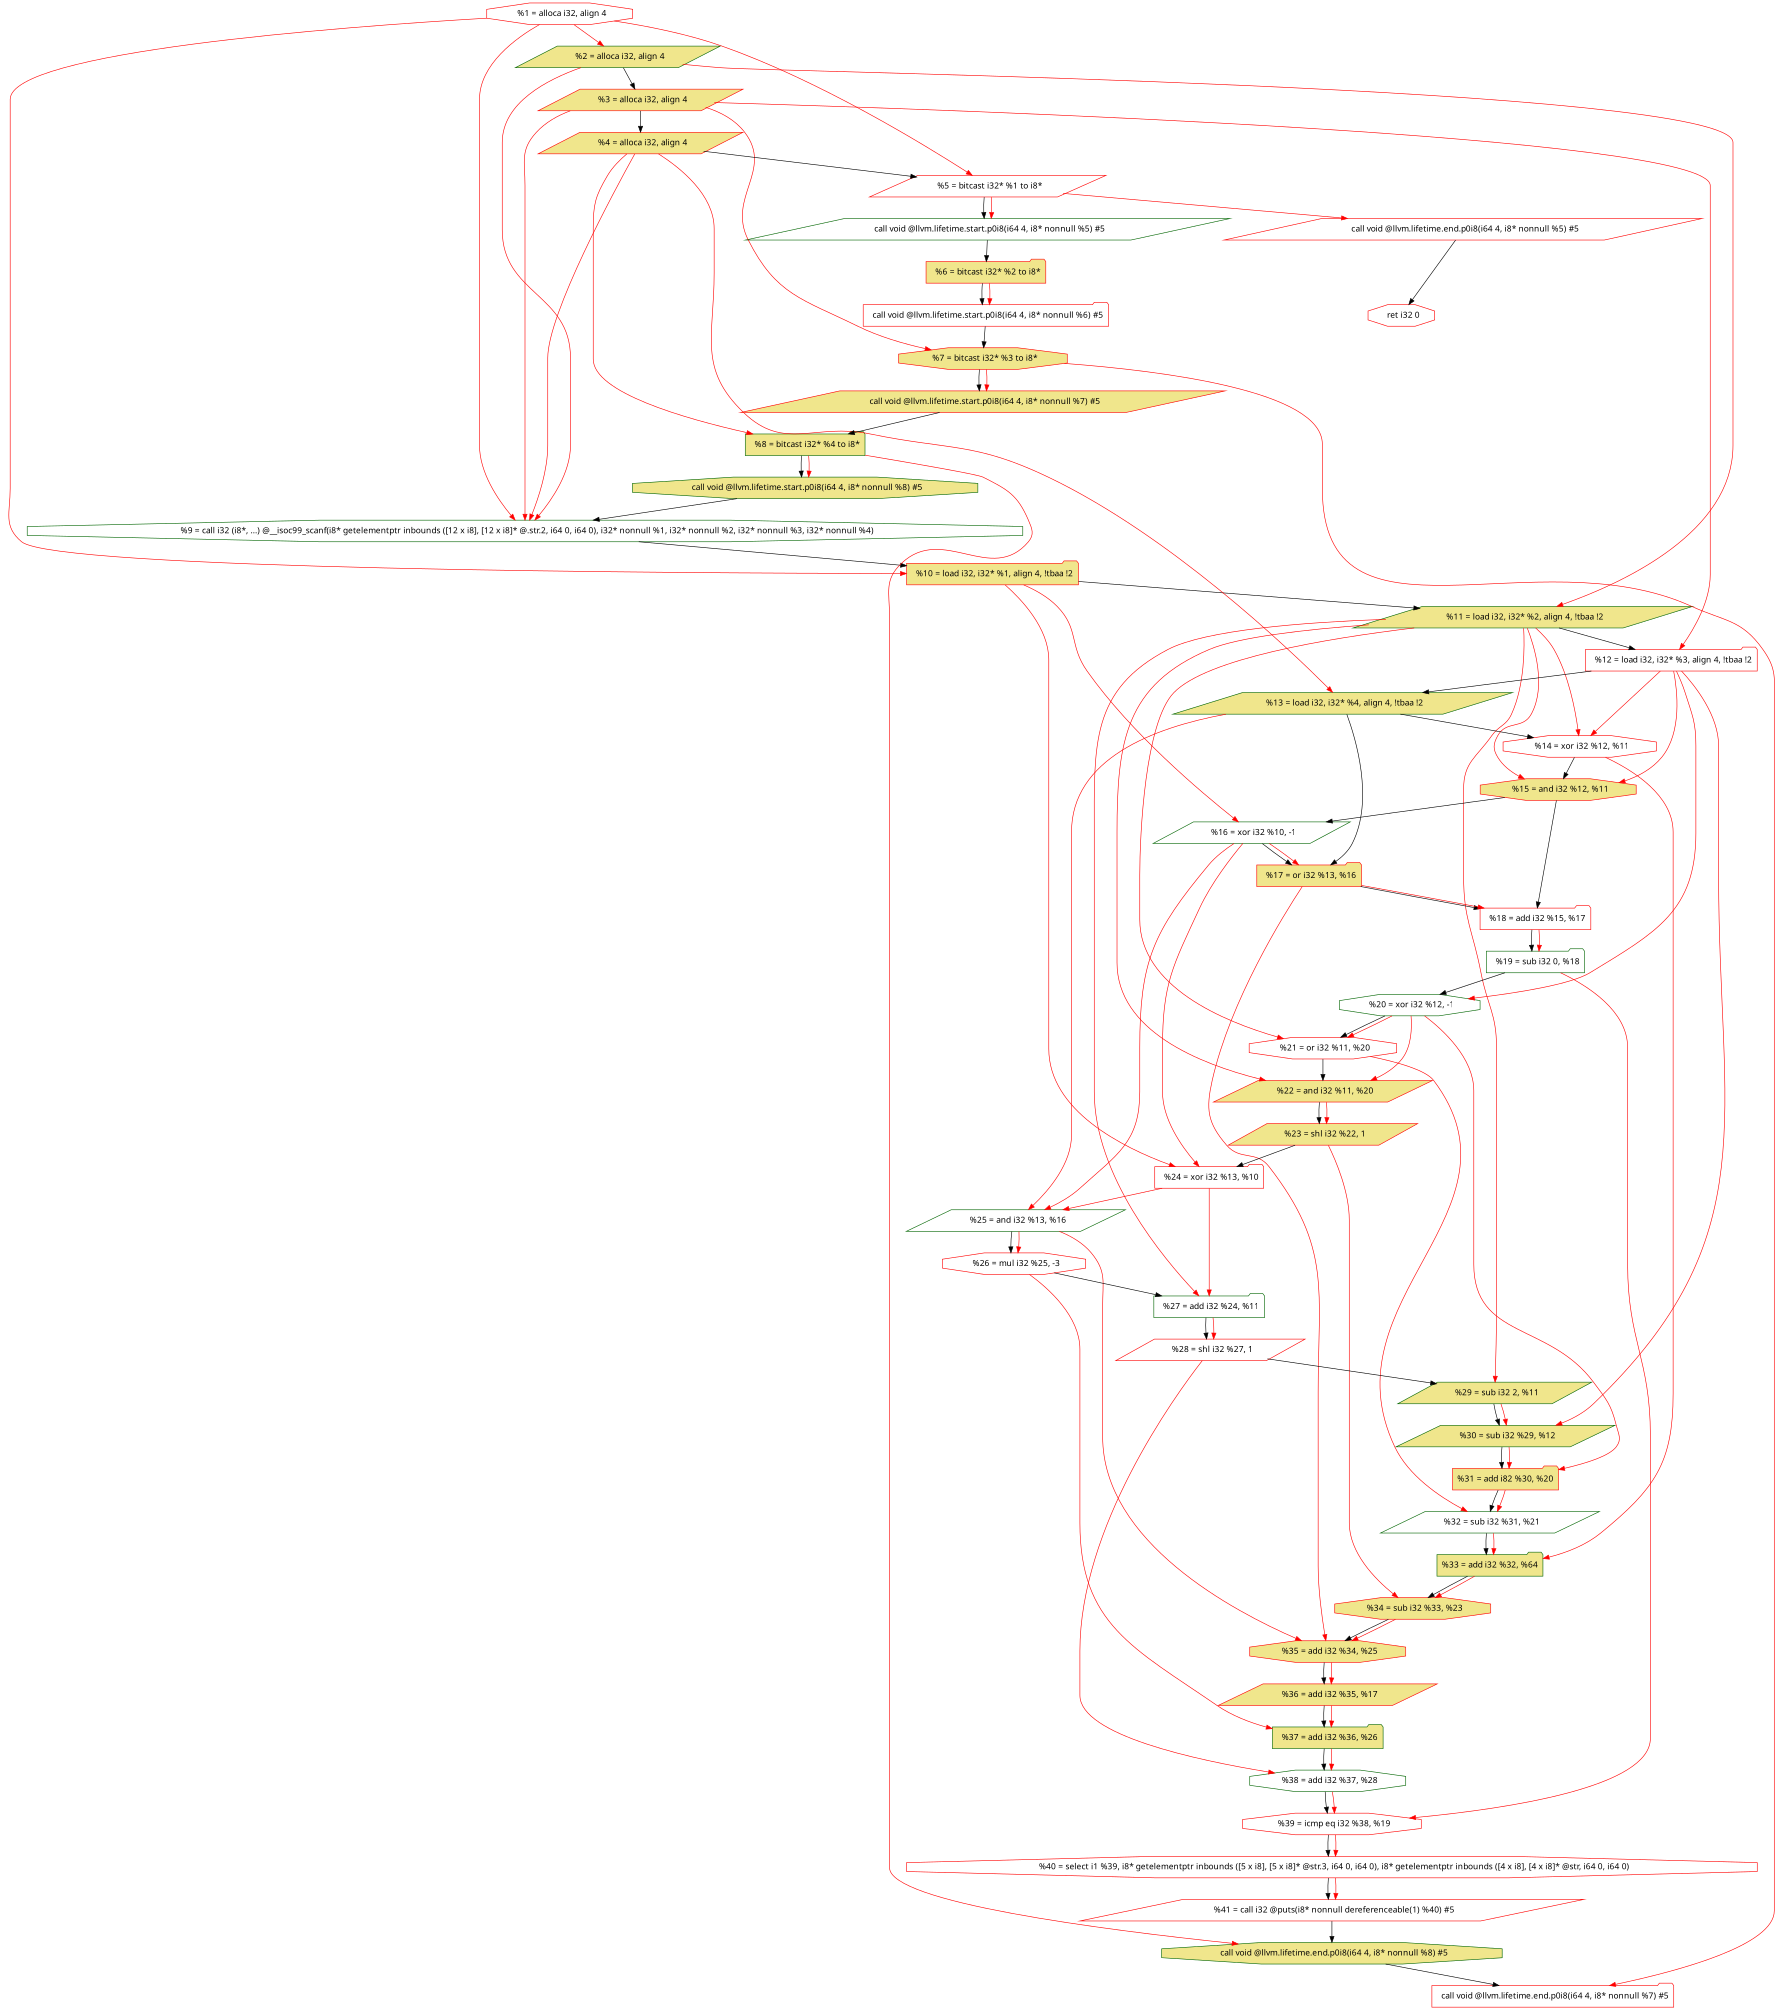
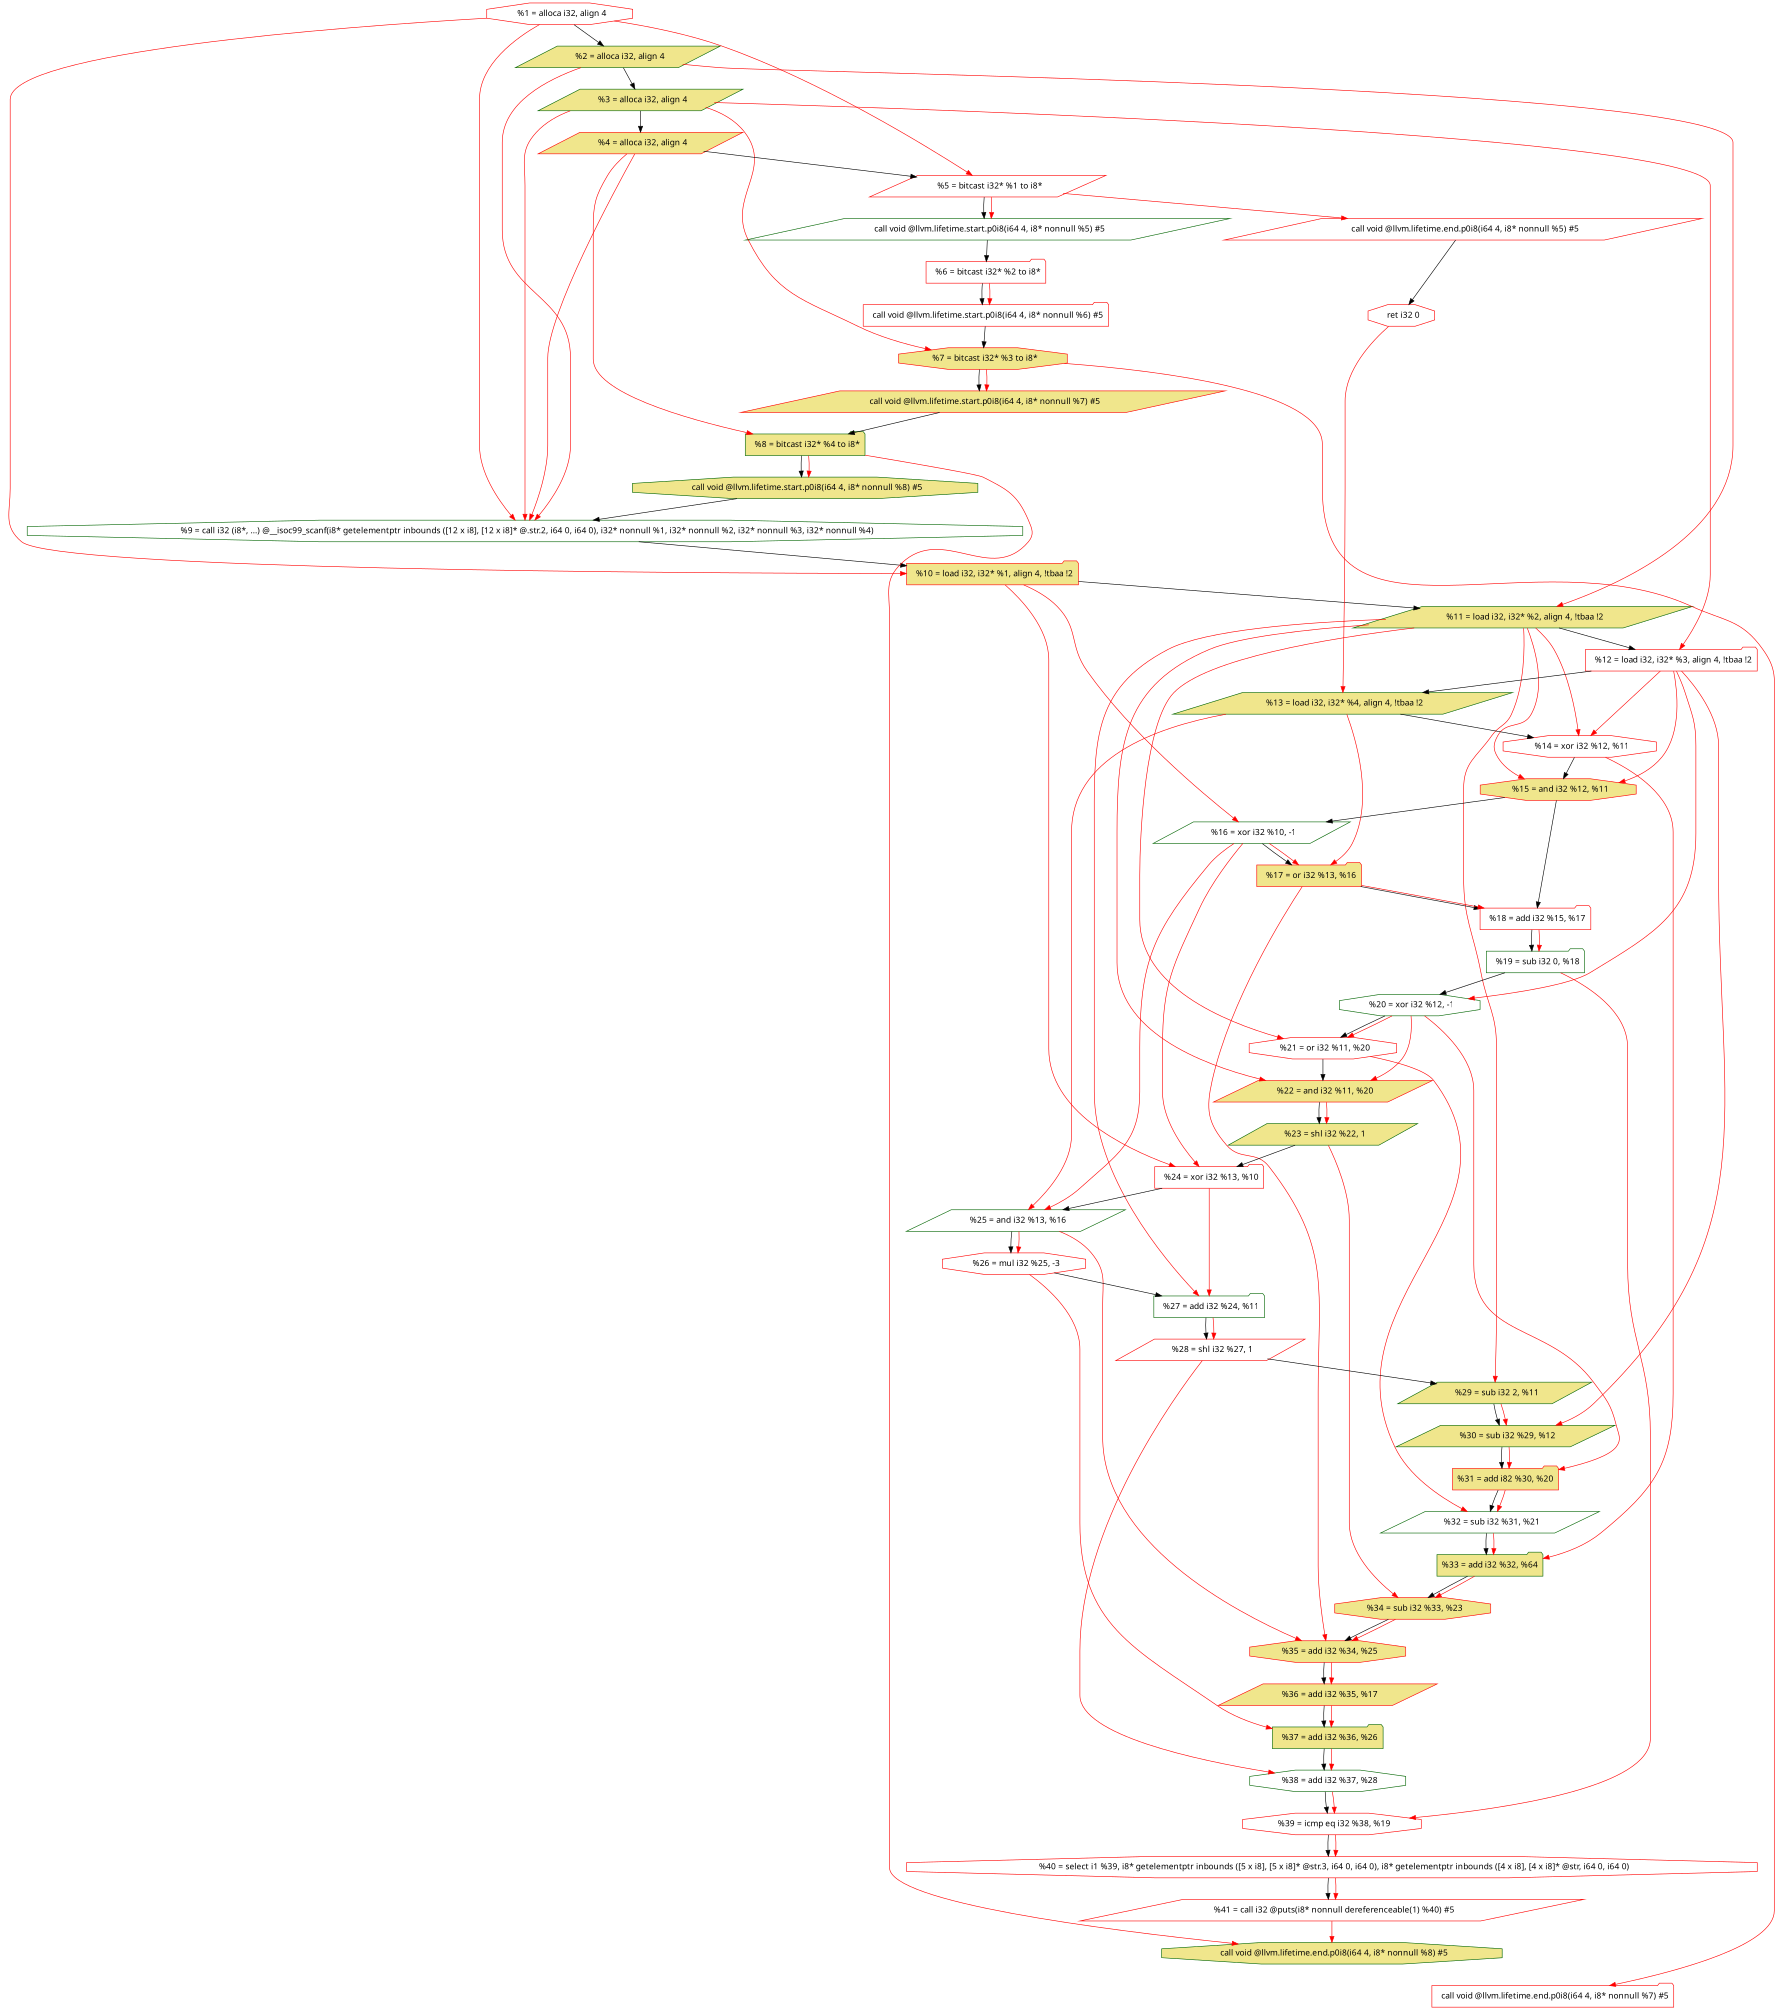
edge "%1 = alloca i32, align 4" -> "%2 = alloca i32, align 4": color red -> black
node "%3 = alloca i32, align 4": color red -> darkgreen
node "%6 = bitcast i32* %2 to i8*": fillcolor khaki -> white
edge "%4 = alloca i32, align 4" -> "%13 = load i32, i32* %4, align 4, !tbaa !2": now "ret i32 0" -> "%13 = load i32, i32* %4, align 4, !tbaa !2"
edge "%13 = load i32, i32* %4, align 4, !tbaa !2" -> "%17 = or i32 %13, %16": color black -> red
node "%23 = shl i32 %22, 1": color red -> darkgreen
edge "%24 = xor i32 %13, %10" -> "%25 = and i32 %13, %16": color red -> black
edge "%41 = call i32 @puts(i8* nonnull dereferenceable(1) %40) #5" -> "call void @llvm.lifetime.end.p0i8(i64 4, i8* nonnull %8) #5": color black -> red
edge "call void @llvm.lifetime.end.p0i8(i64 4, i8* nonnull %8) #5" -> "call void @llvm.lifetime.end.p0i8(i64 4, i8* nonnull %7) #5": removed
